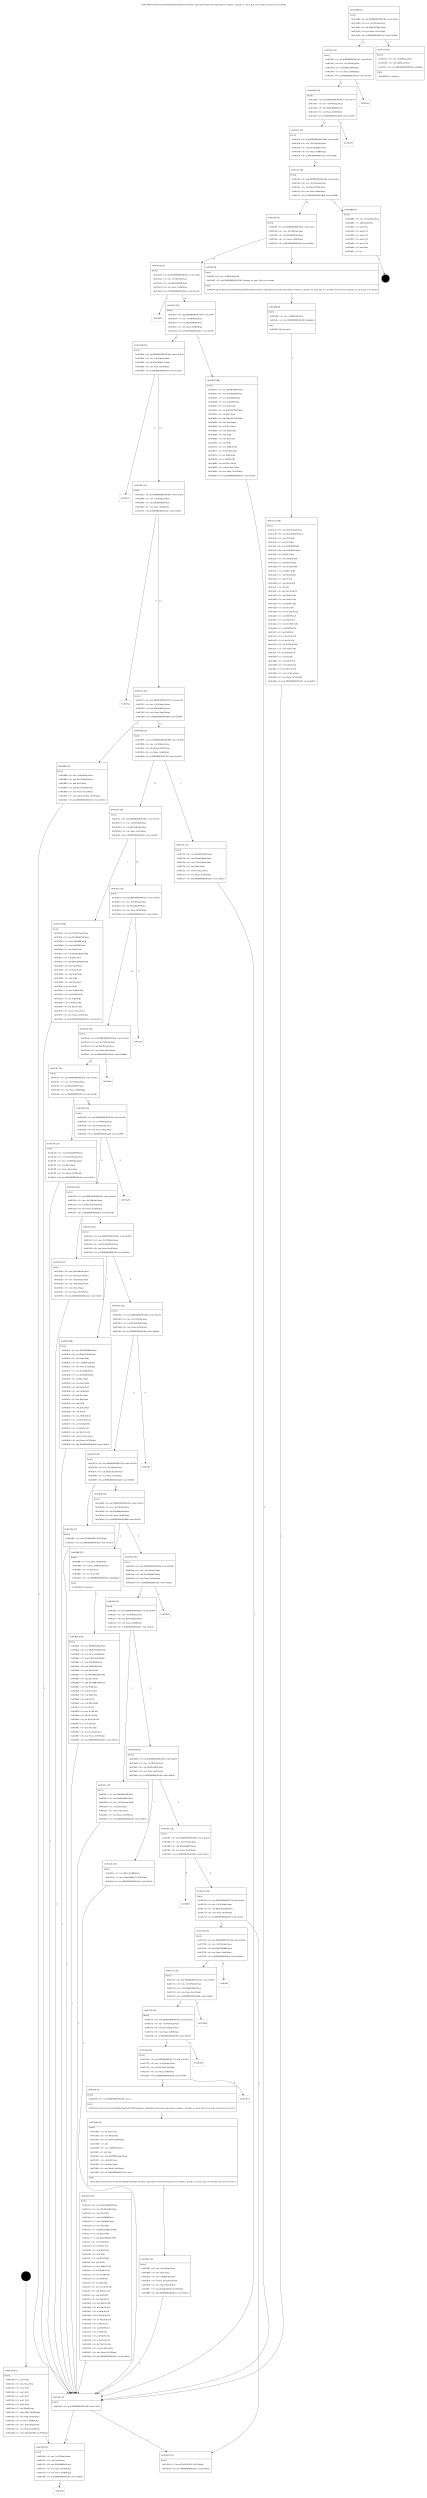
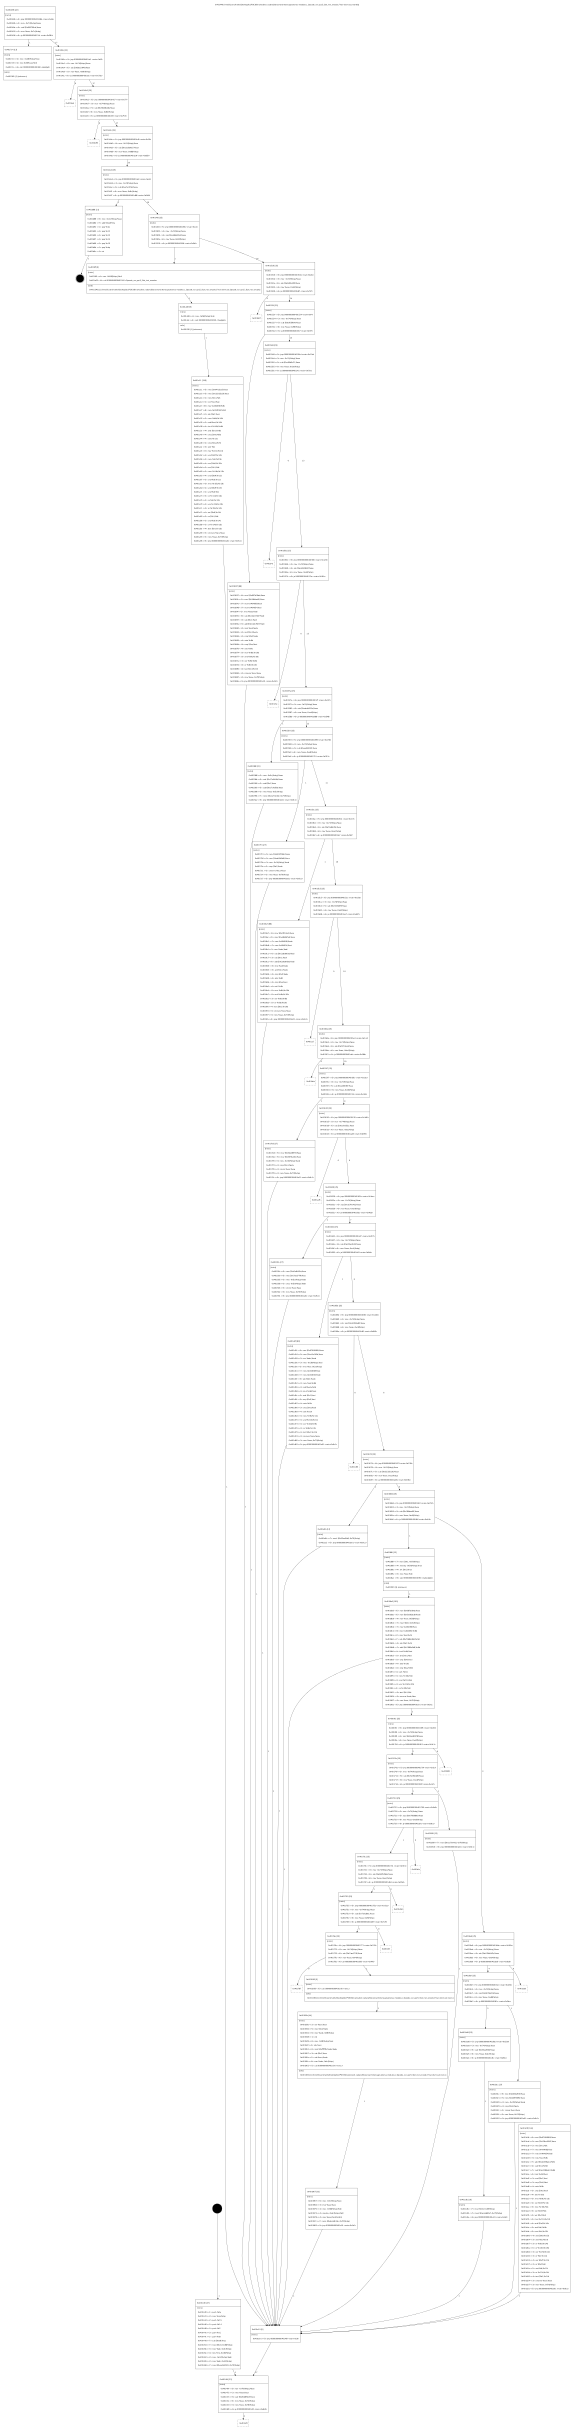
edge "0x4016d8 [25]" -> "0x4016f1 [25]": now "0x4018a6 [105]" -> "0x4016f1 [25]"
edge "0x401e01 [5]" -> "0x40190f [12]": reversed
